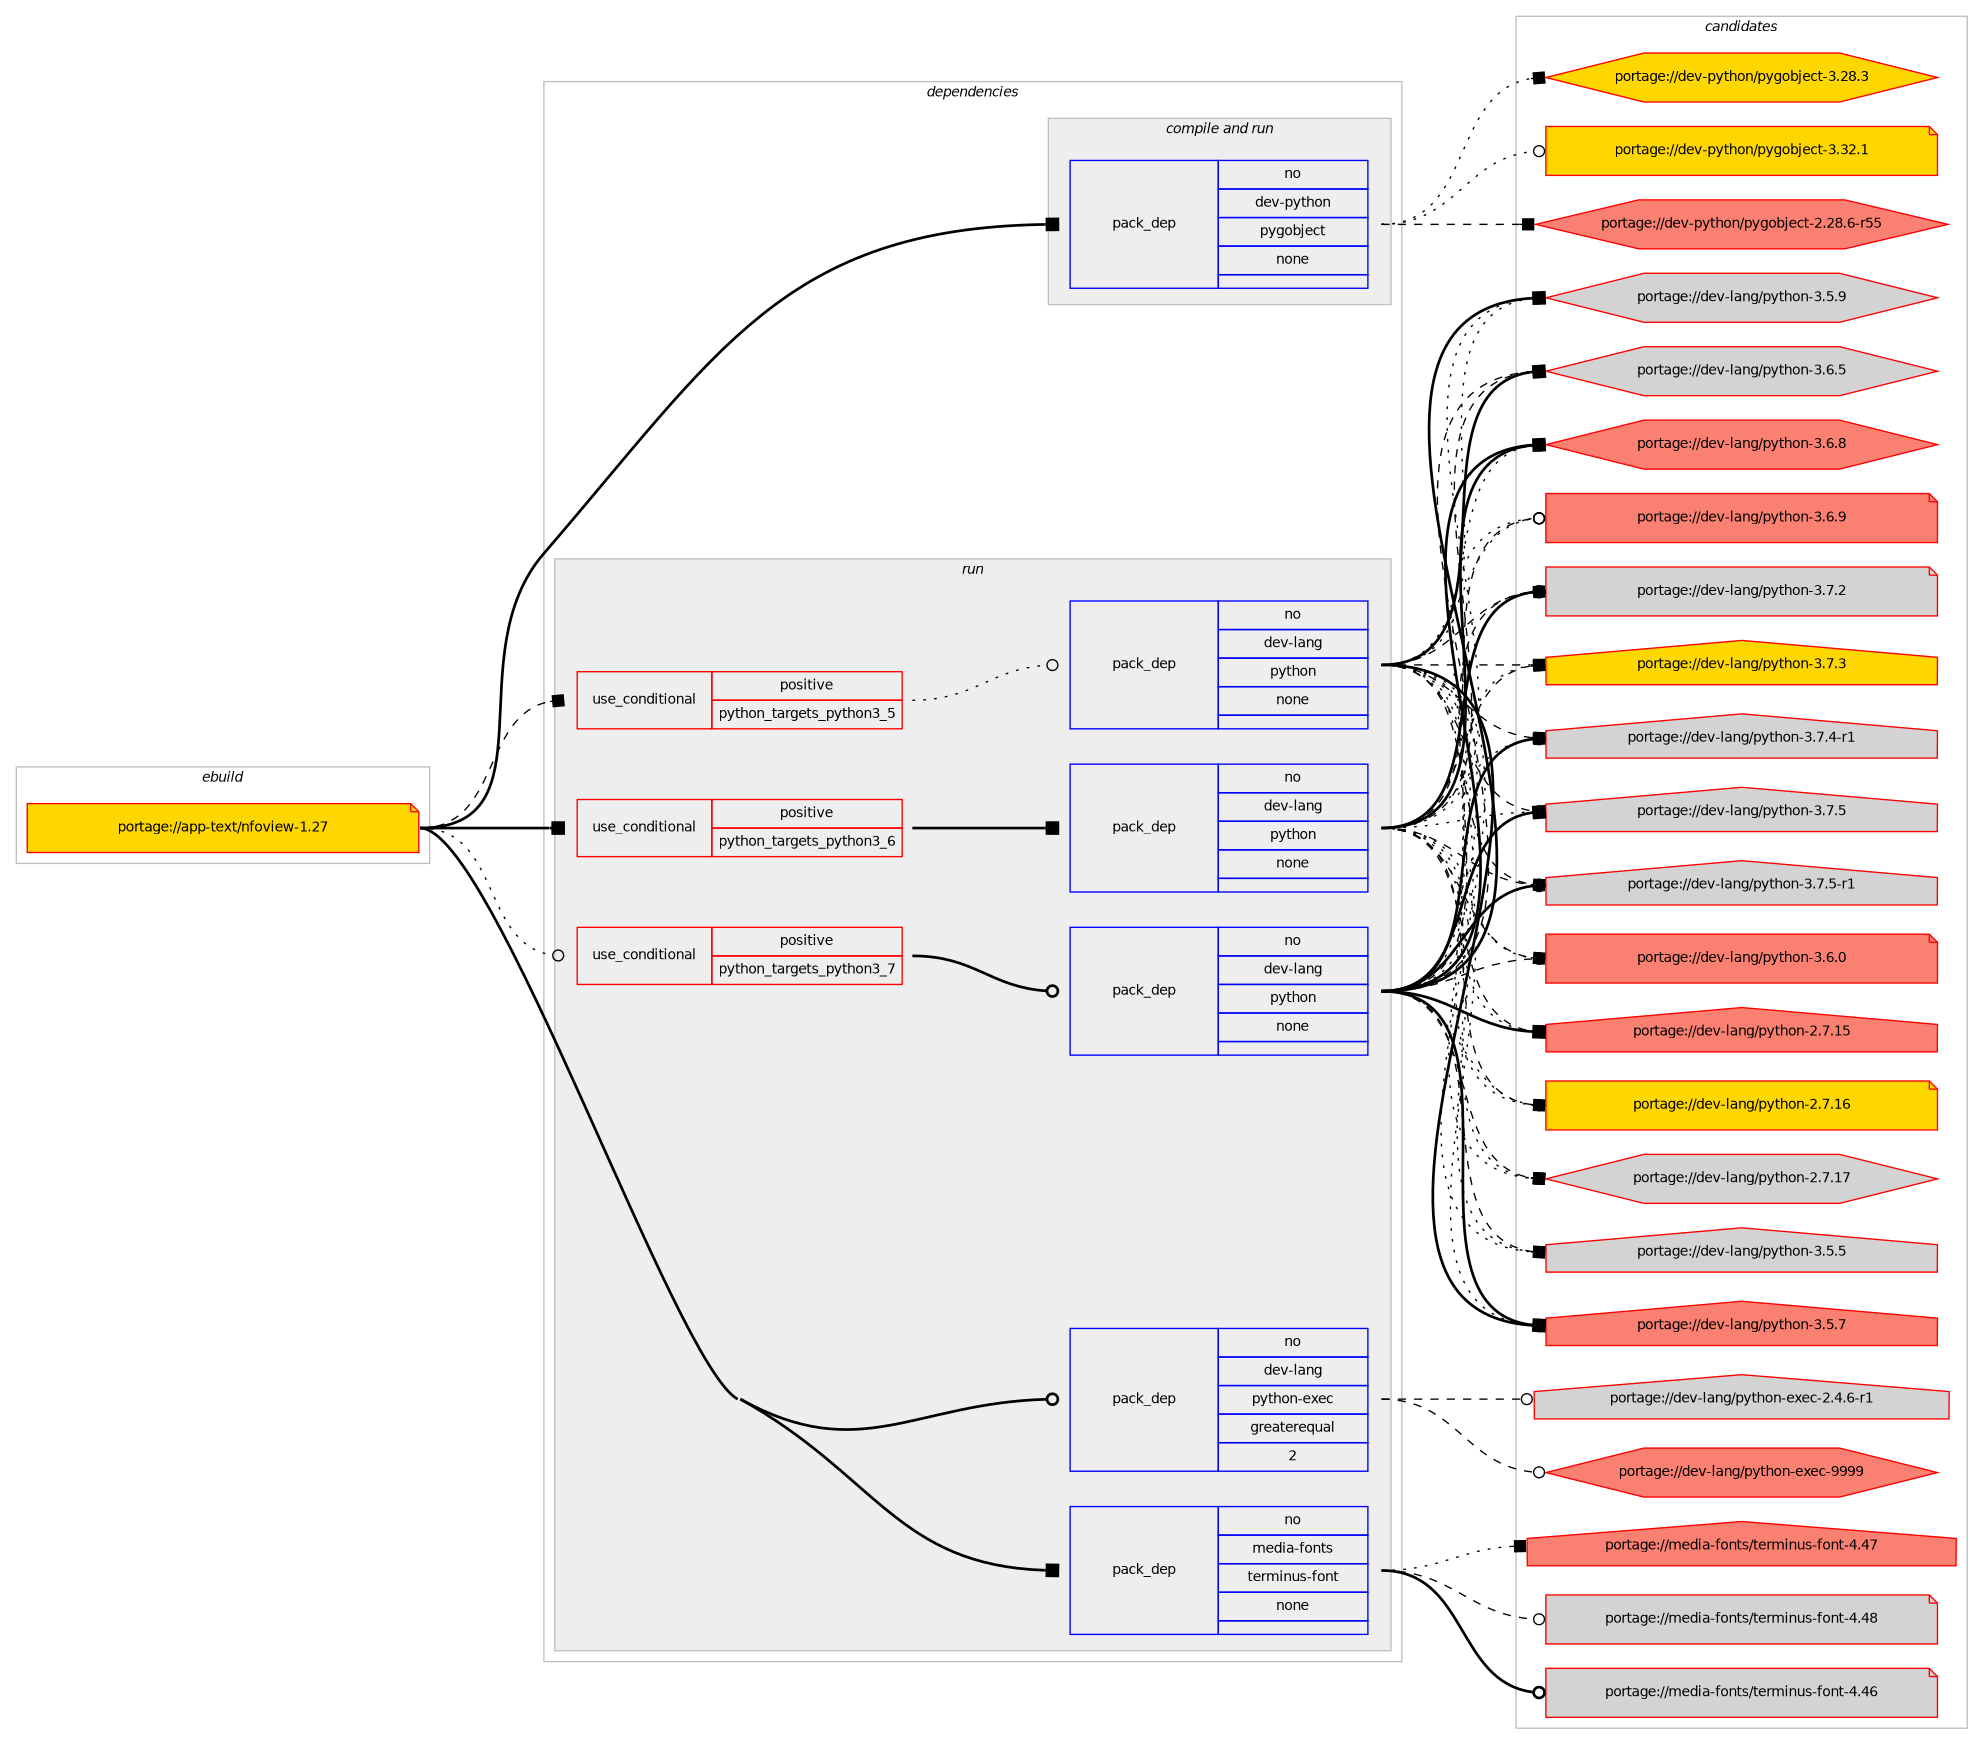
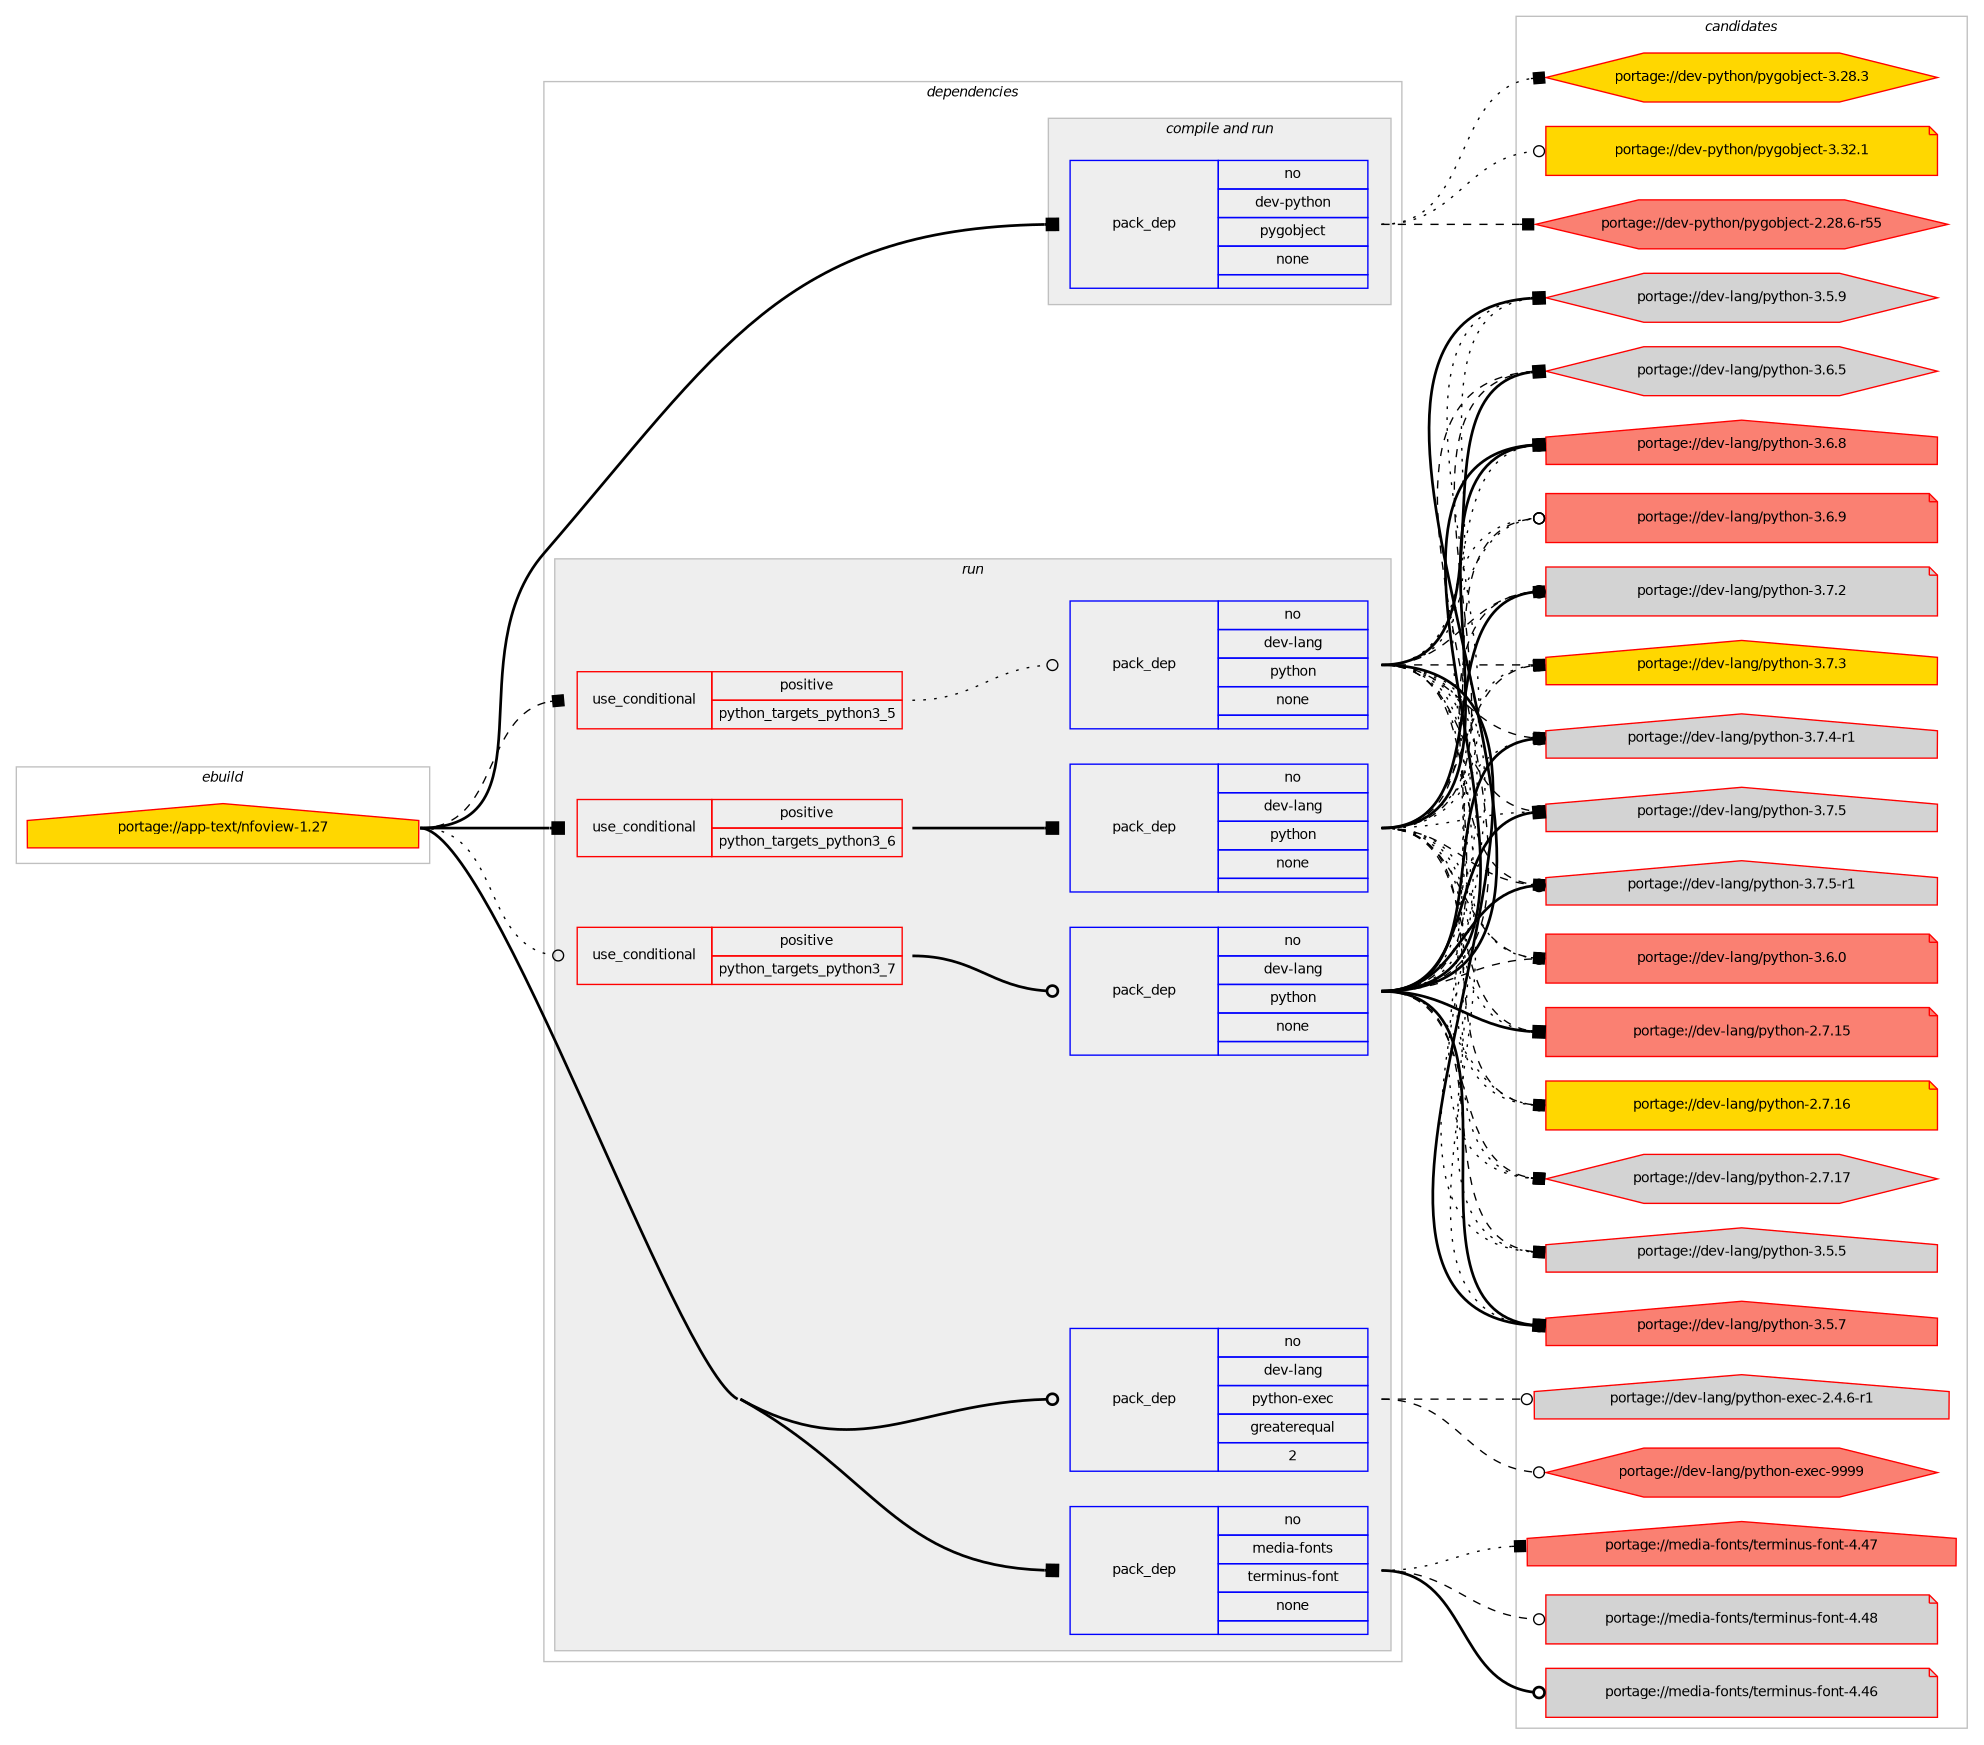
node "portage://dev-lang/python-3.6.8": shape hexagon -> house
node "portage://app-text/nfoview-1.27": shape note -> house
node "portage://dev-lang/python-2.7.15": shape house -> note
